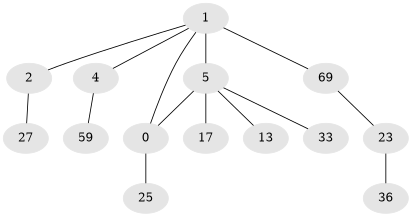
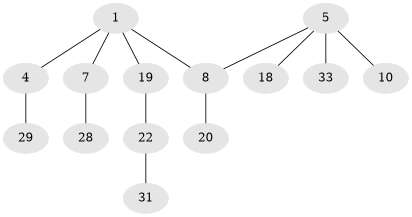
edge "1" -- "5": removed
node "2": label "2" -> "7"
node "69": label "69" -> "19"
node "27": label "27" -> "28"
node "59": label "59" -> "29"
node "0": label "0" -> "8"
node "17": label "17" -> "10"
node "13": label "13" -> "18"
node "23": label "23" -> "22"
node "25": label "25" -> "20"
node "36": label "36" -> "31"
